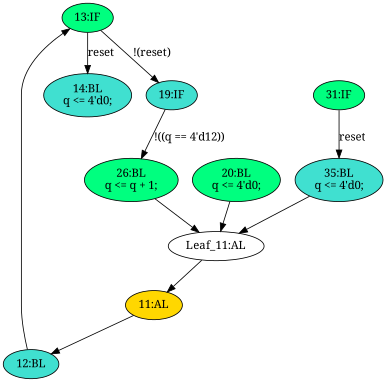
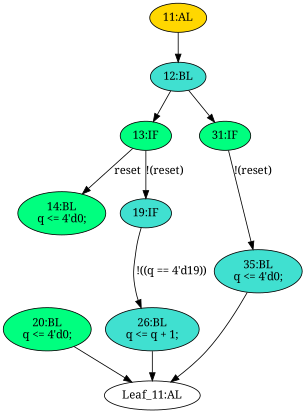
node "14:BL q <= 4'd0;": fillcolor turquoise -> springgreen
edge "12:BL" -> "31:IF": added
edge "19:IF" -> "26:BL q <= q + 1;": label "!((q == 4'd12))" -> "!((q == 4'd19))"
edge "31:IF" -> "35:BL q <= 4'd0;": label "reset" -> "!(reset)"
node "26:BL q <= q + 1;": fillcolor springgreen -> turquoise
edge "Leaf_11:AL" -> "11:AL": removed
